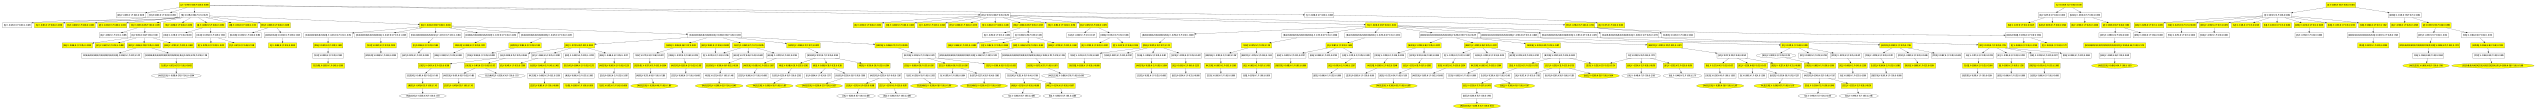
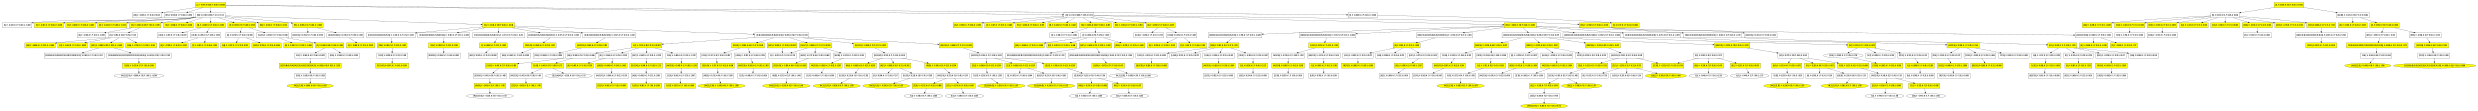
edge "[58], V: 0.185, N: 694, P: 0.11, U: 0.213" -> "[1], V: 0.519, N: 75, P: 0.00, U: 0.518": added
node "[52], V: -0.438, N: 1, P: 0.00, U: -0.438": removed
